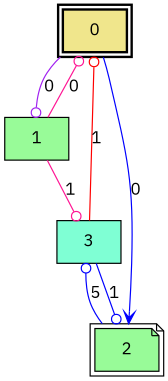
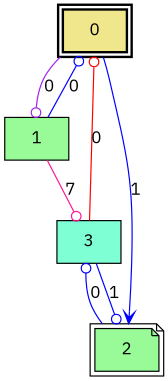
edge "1" -> "0": color deeppink -> blue
edge "3" -> "0": label "1" -> "0"
edge "1" -> "3": label "1" -> "7"
edge "0" -> "2": label "0" -> "1"
edge "2" -> "3": label "5" -> "0"
